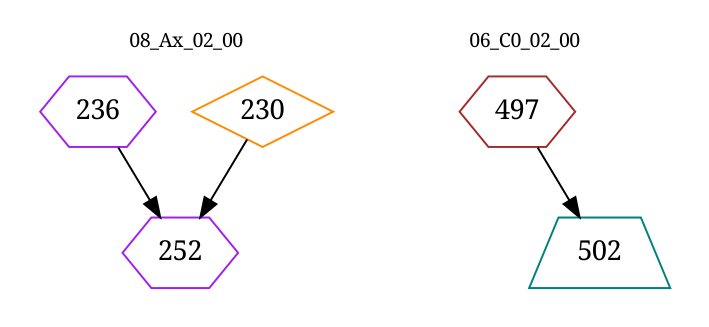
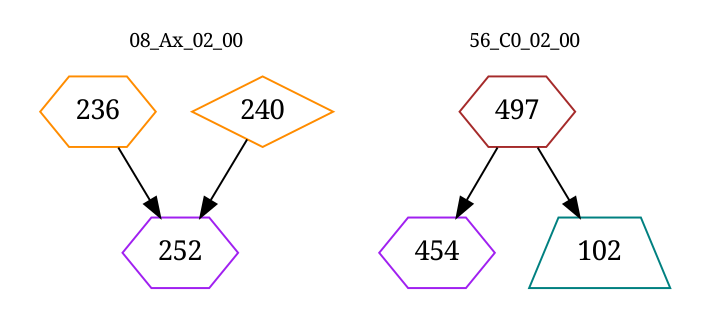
cluster "06_C0_02_00": label "06_C0_02_00" -> "56_C0_02_00"
node "236": color purple -> darkorange
node "230": label "230" -> "240"
node "454": added
node "502": label "502" -> "102"
